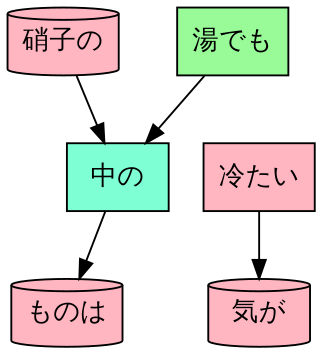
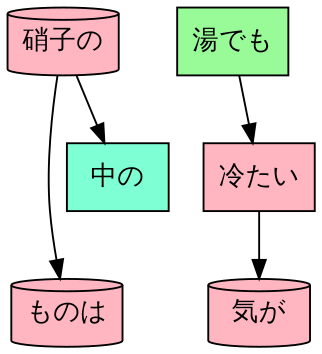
edge "湯でも" -> "中の": now "湯でも" -> "冷たい"
edge "中の" -> "ものは": now "硝子の" -> "ものは"
